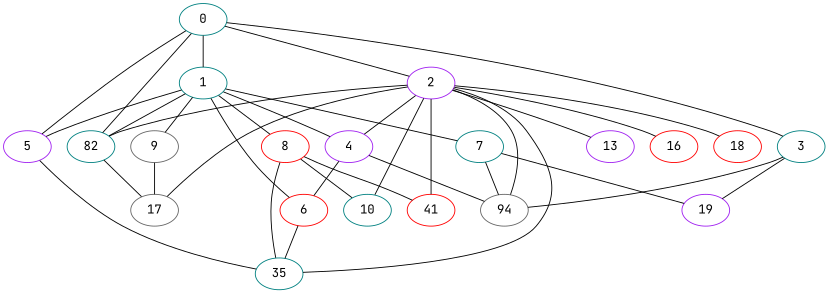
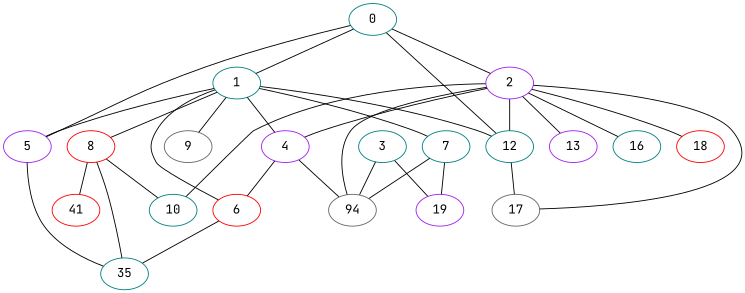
edge "0" -- "3": removed
node "82": label "82" -> "12"
edge "2" -- "41": removed
node "16": color red -> teal
edge "9" -- "17": removed
edge "2" -- "35": removed
